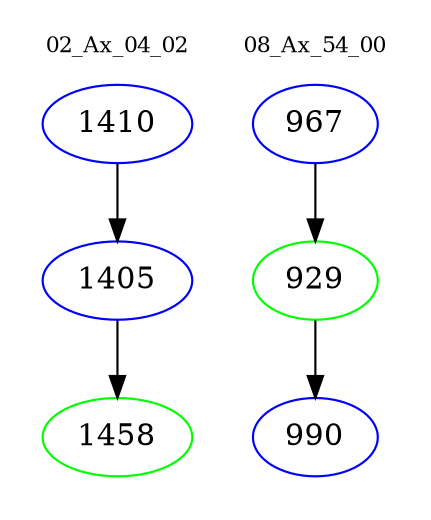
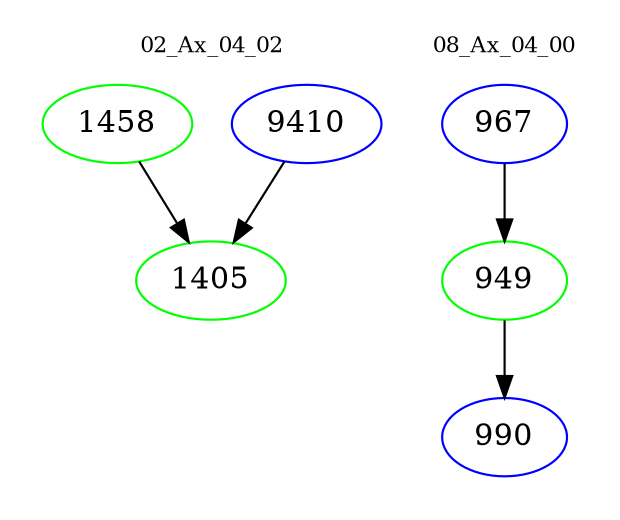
cluster "08_Ax_54_00": label "08_Ax_54_00" -> "08_Ax_04_00"
node "1410": label "1410" -> "9410"
node "1405": color blue -> green
node "929": label "929" -> "949"
edge "1405" -> "1458": reversed
